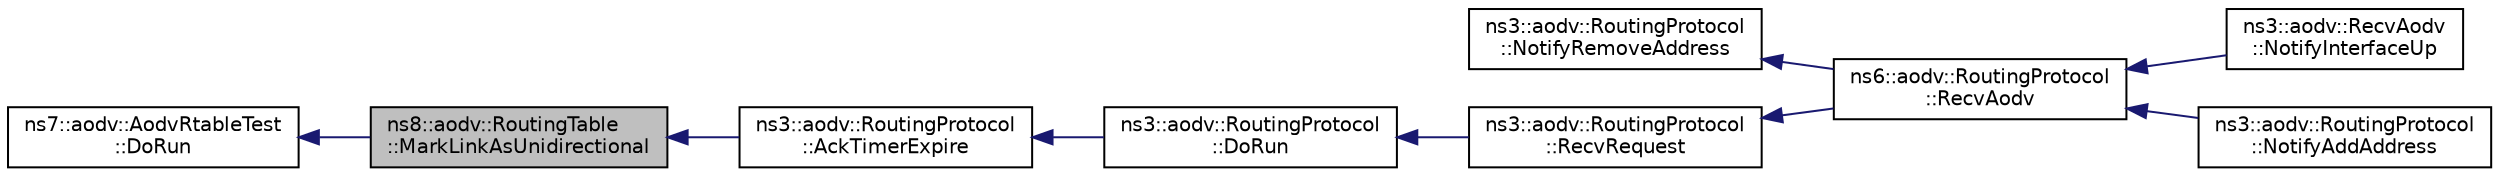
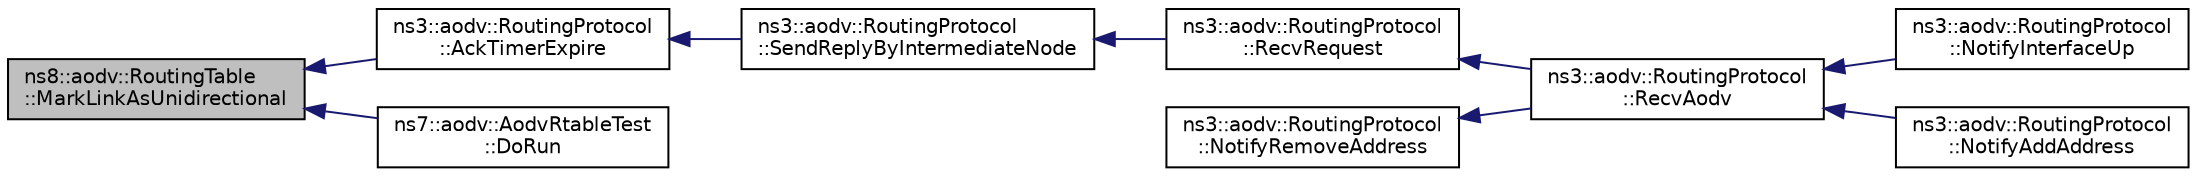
node "ns3::aodv::RecvAodv ::NotifyInterfaceUp": label "ns3::aodv::RecvAodv ::NotifyInterfaceUp" -> "ns3::aodv::RoutingProtocol ::NotifyInterfaceUp"
node "ns6::aodv::RoutingProtocol ::RecvAodv": label "ns6::aodv::RoutingProtocol ::RecvAodv" -> "ns3::aodv::RoutingProtocol ::RecvAodv"
edge "ns8::aodv::RoutingTable ::MarkLinkAsUnidirectional" -> "ns7::aodv::AodvRtableTest ::DoRun": reversed
node "ns3::aodv::RoutingProtocol ::DoRun": label "ns3::aodv::RoutingProtocol ::DoRun" -> "ns3::aodv::RoutingProtocol ::SendReplyByIntermediateNode"
